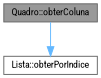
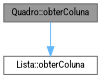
node "Lista::obterPorIndice": label "Lista::obterPorIndice" -> "Lista::obterColuna"
